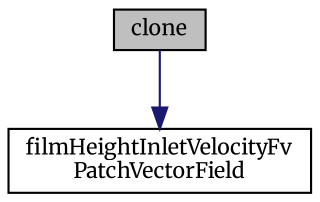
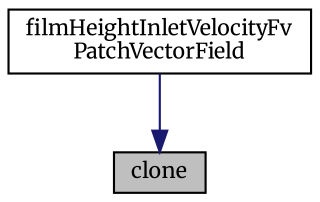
edge "clone" -> "filmHeightInletVelocityFv PatchVectorField": reversed
